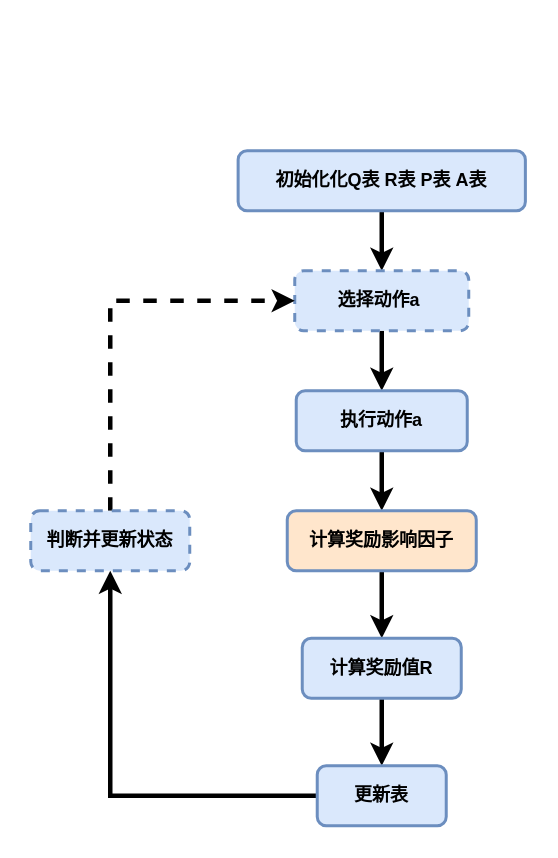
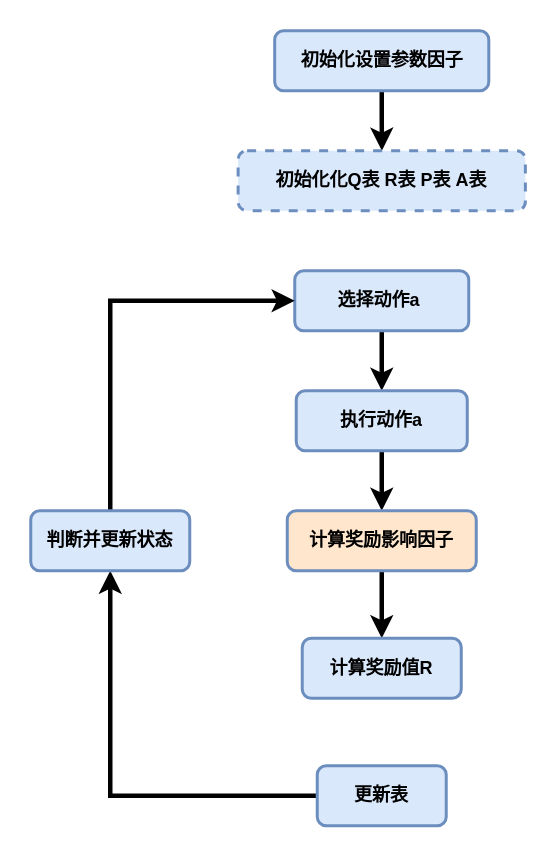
node "初始化设置参数因子": added
edge "初始化设置参数因子" -> "初始化化Q表 R表 P表 A表": added
node "初始化化Q表 R表 P表 A表": style solid -> dashed
edge "初始化化Q表 R表 P表 A表" -> "选择动作a": removed
node "选择动作a": style dashed -> solid
edge "判断并更新状态" -> "选择动作a": style dashed -> solid
node "判断并更新状态": style dashed -> solid
edge "计算奖励值R" -> "更新表": removed
